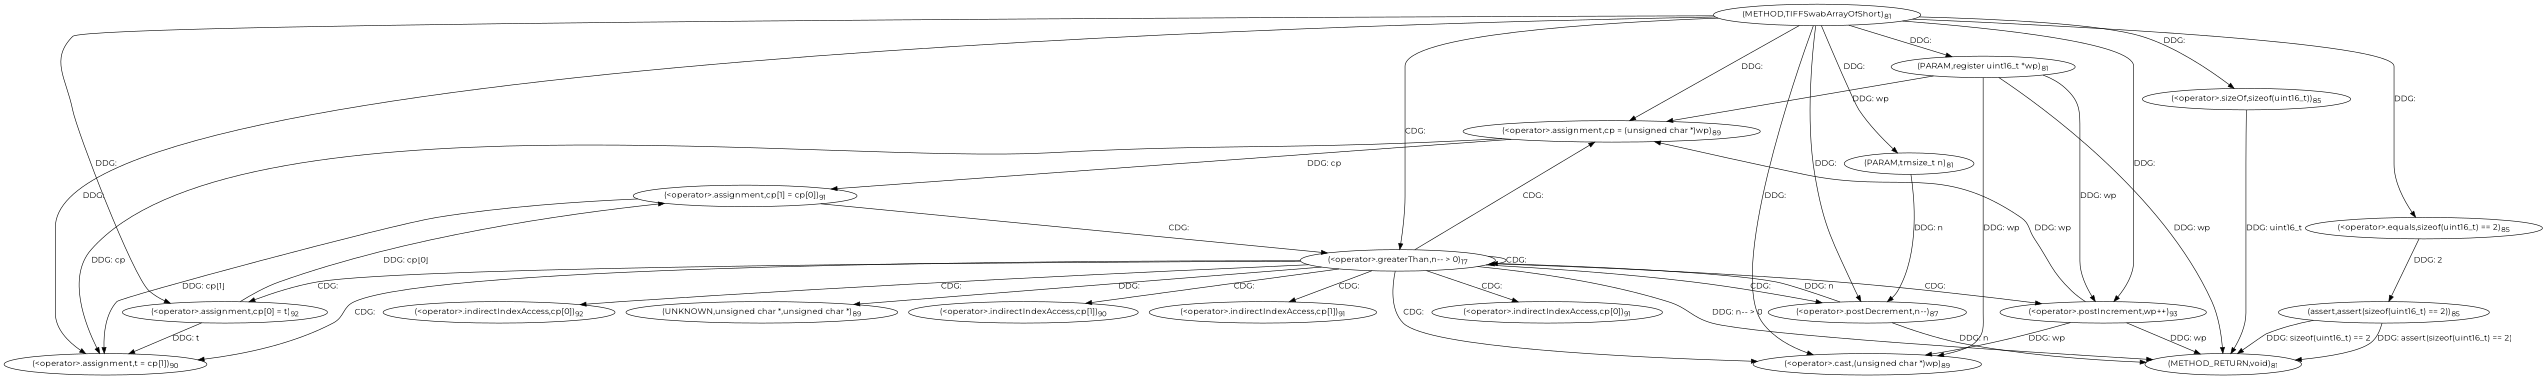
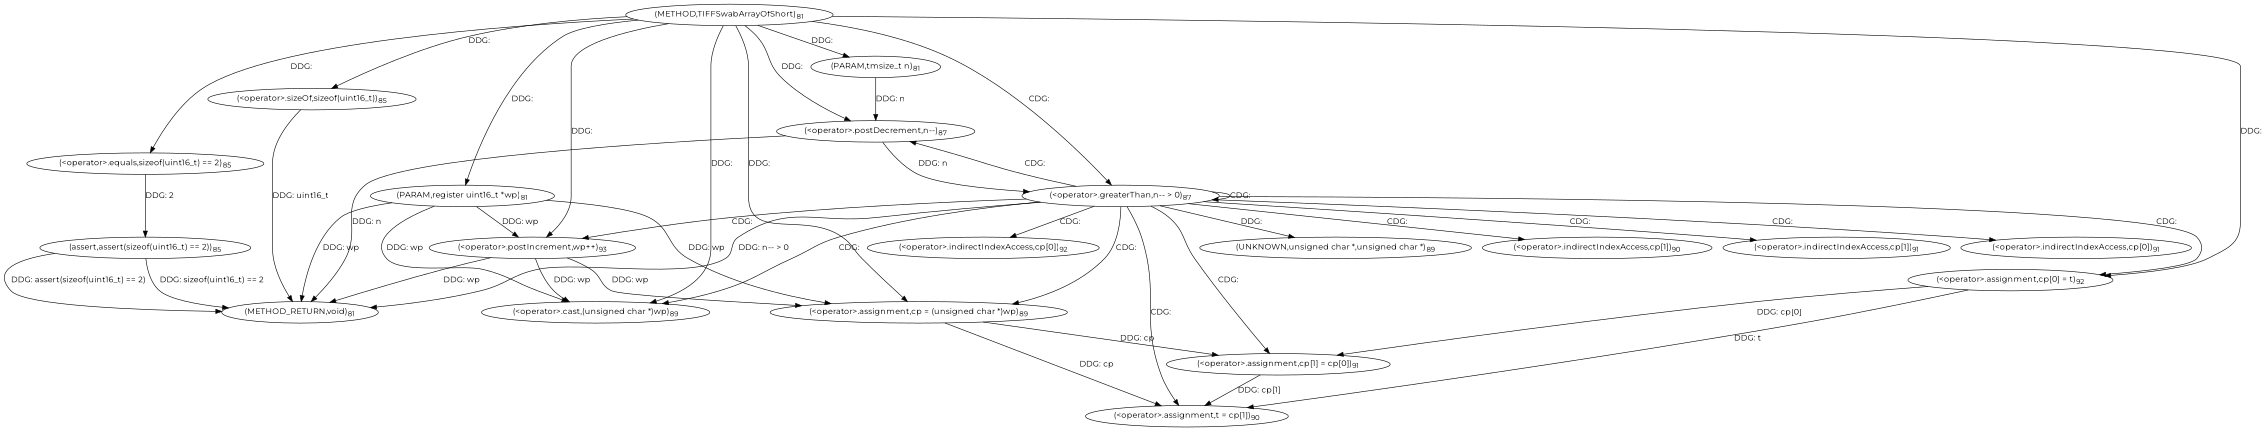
edge "(METHOD,TIFFSwabArrayOfShort)" -> "(<operator>.assignment,t = cp[1])": removed, label "DDG:"
edge "(<operator>.assignment,cp[1] = cp[0])" -> "(<operator>.greaterThan,n-- > 0)": reversed
node "(<operator>.greaterThan,n-- > 0)": text "17" -> "87"
